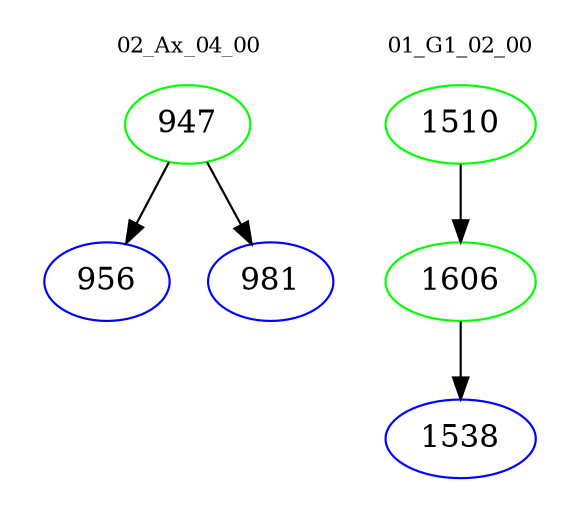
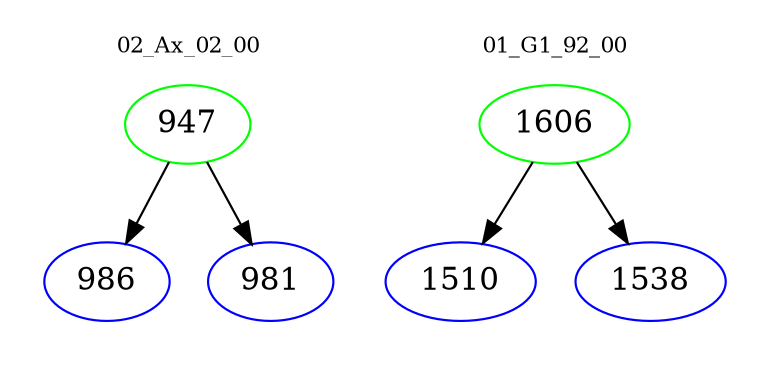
cluster "02_Ax_04_00": label "02_Ax_04_00" -> "02_Ax_02_00"
cluster "01_G1_02_00": label "01_G1_02_00" -> "01_G1_92_00"
node "1510": color green -> blue
edge "1510" -> "1606": reversed
node "956": label "956" -> "986"
